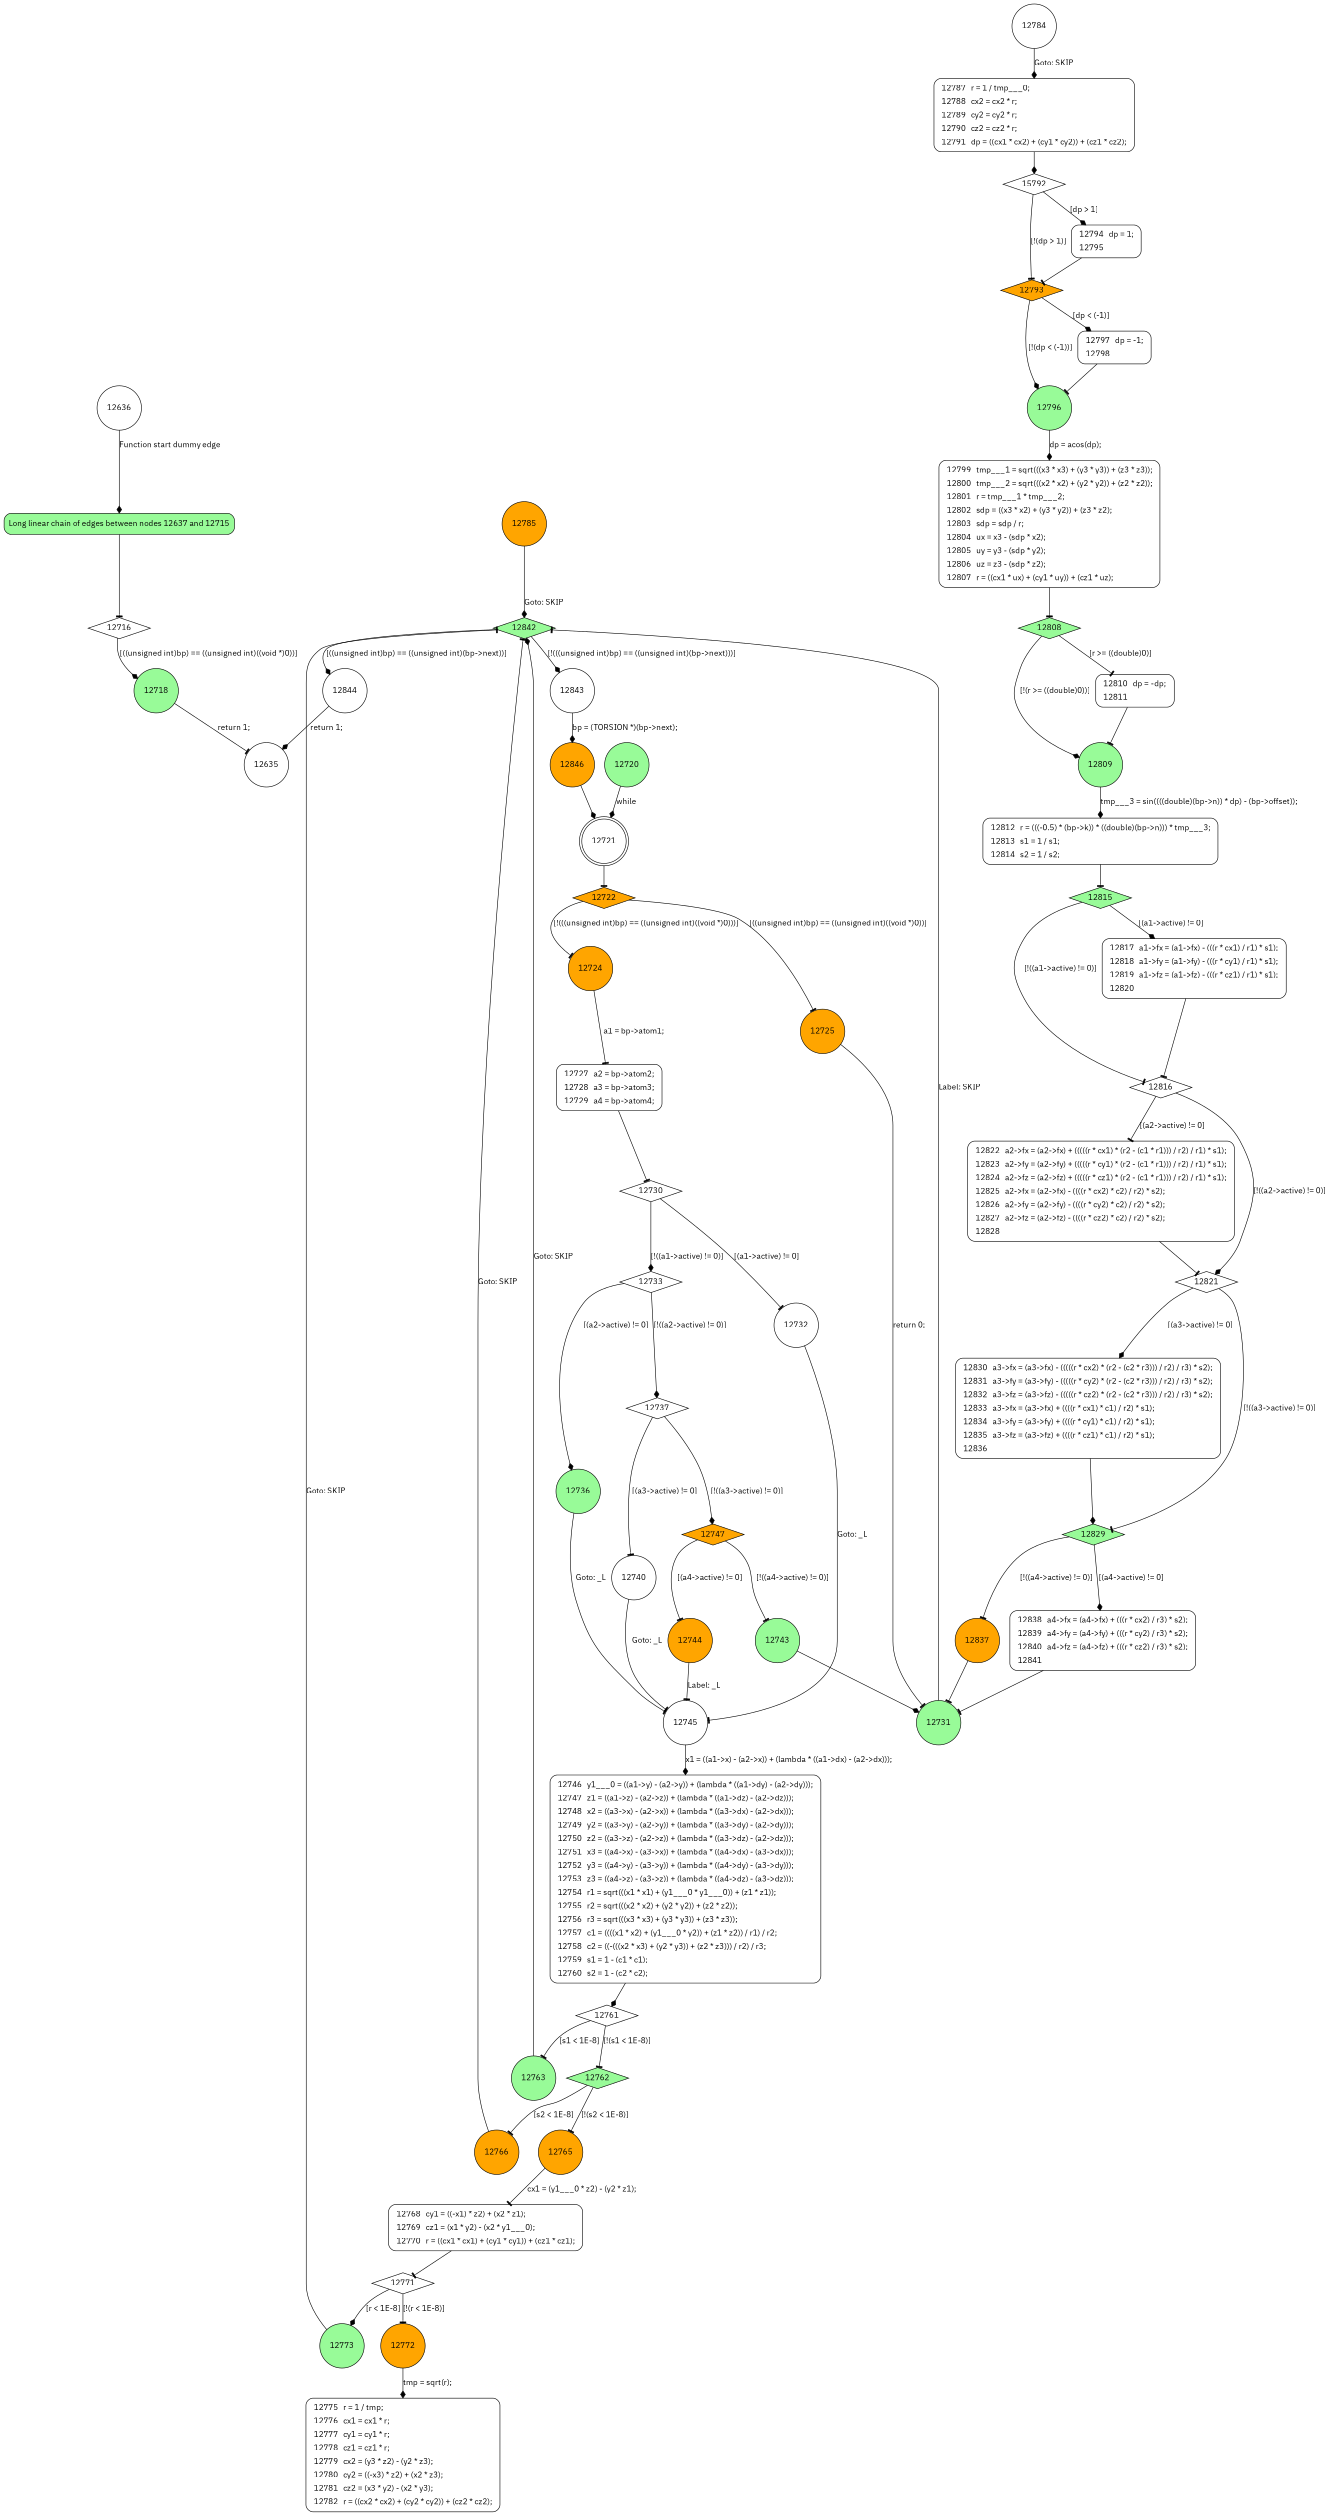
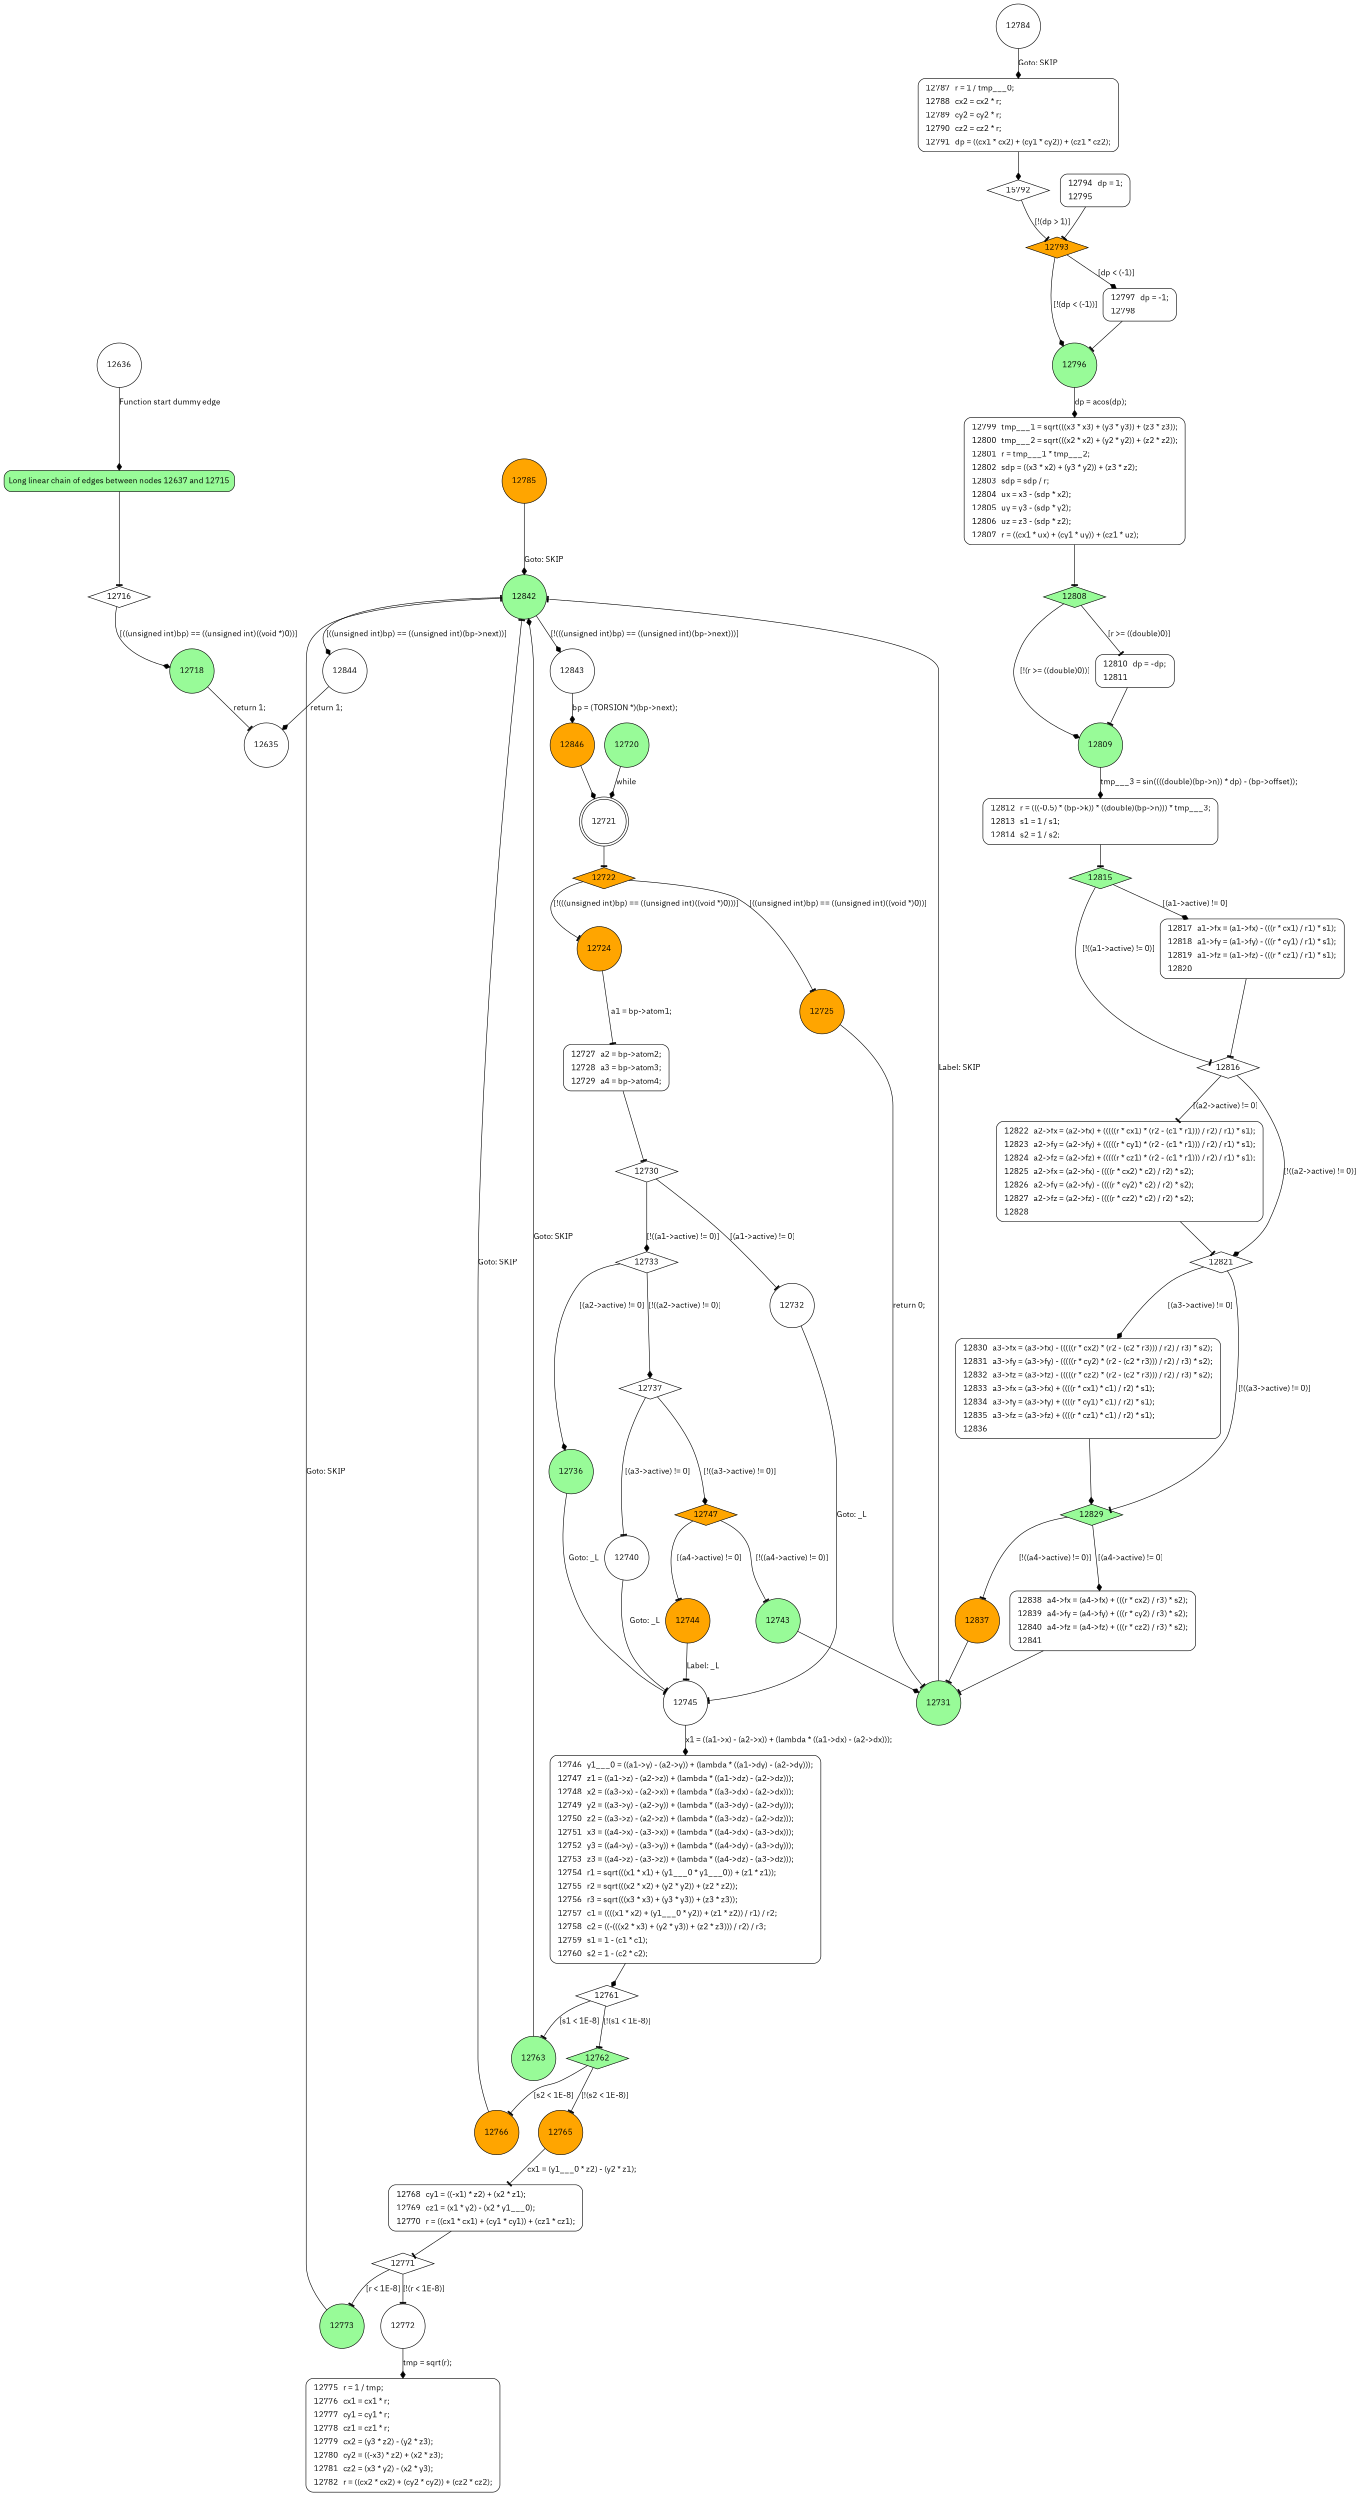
edge "15792" -> "12794": removed, label "[dp > 1]"
node "12842": shape diamond -> circle
edge "12771" -> "12773": arrowhead diamond -> tee
node "12772": fillcolor orange -> white
